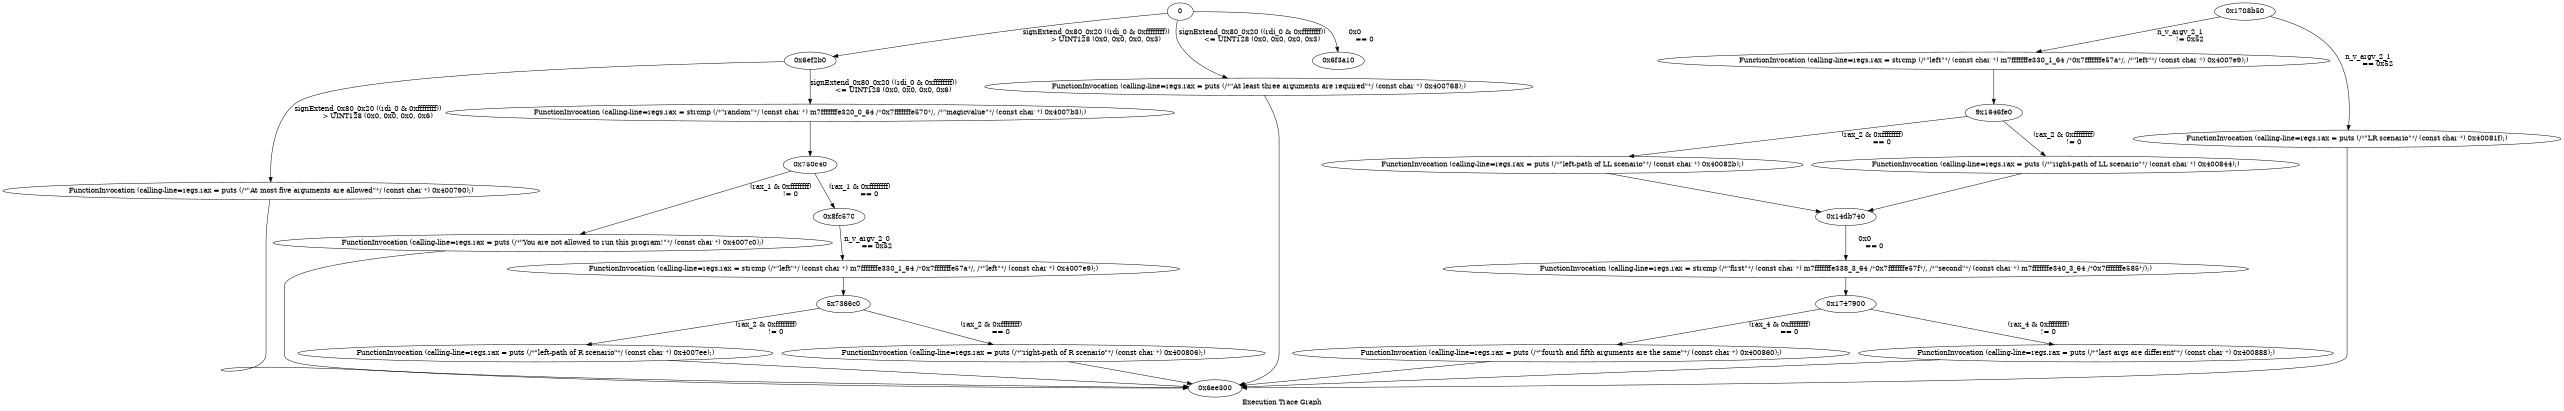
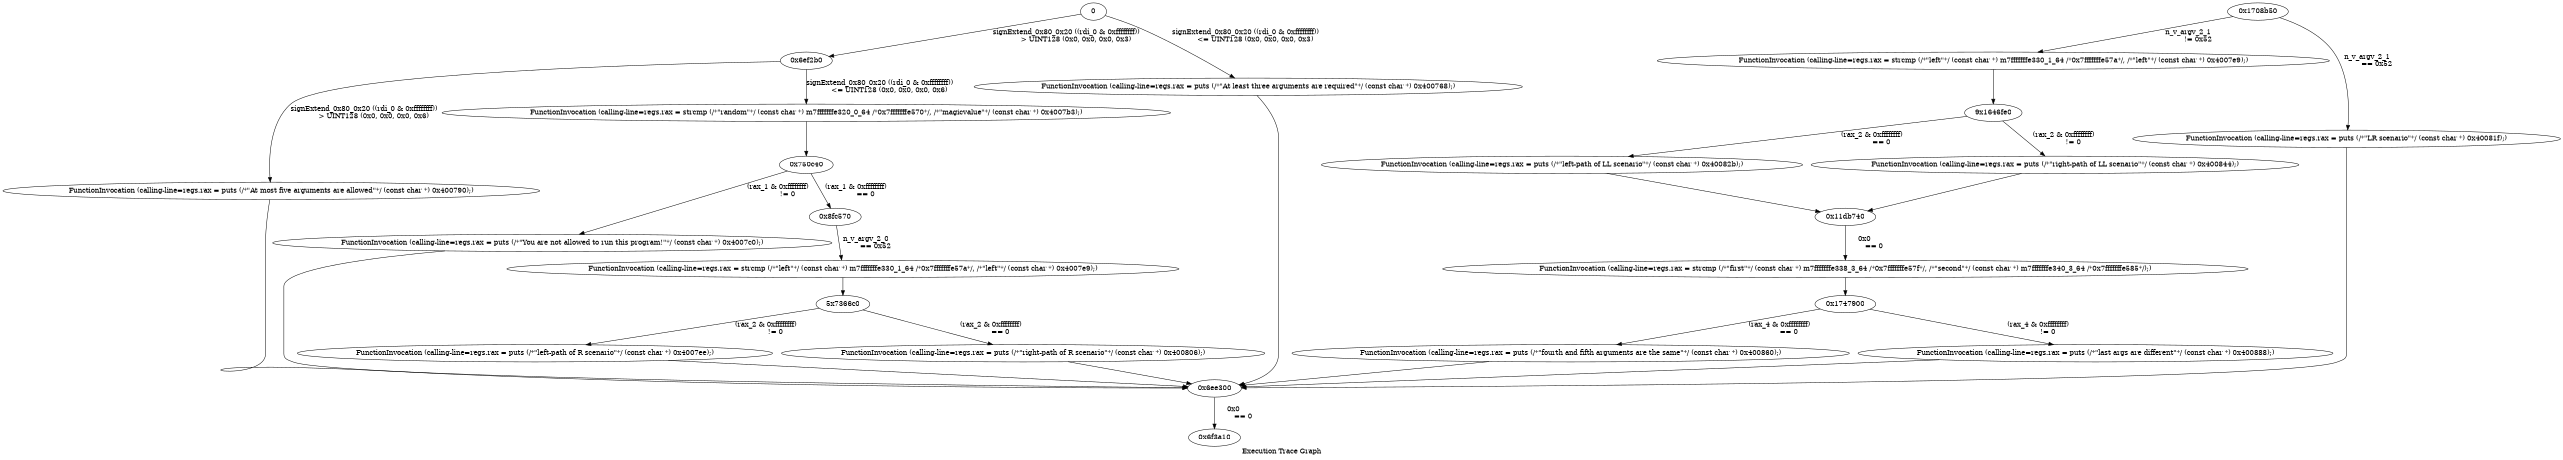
edge "0" -> "0x6f3a10": now "0x6ee300" -> "0x6f3a10"
node "0x14db740": label "0x14db740" -> "0x11db740"
